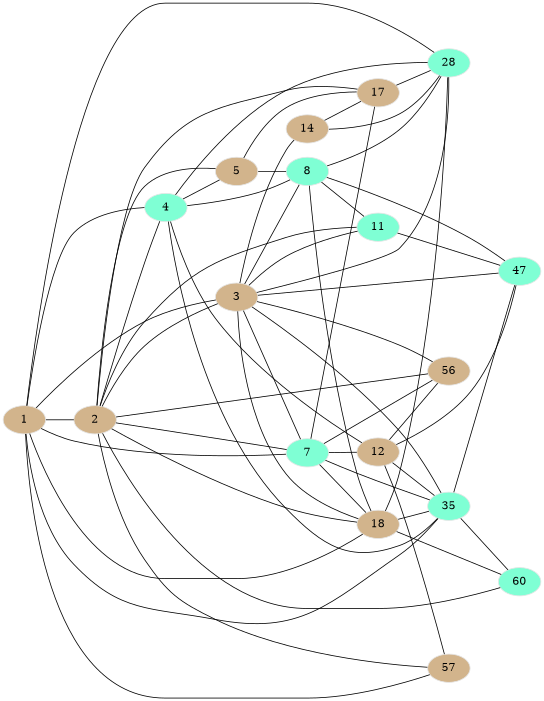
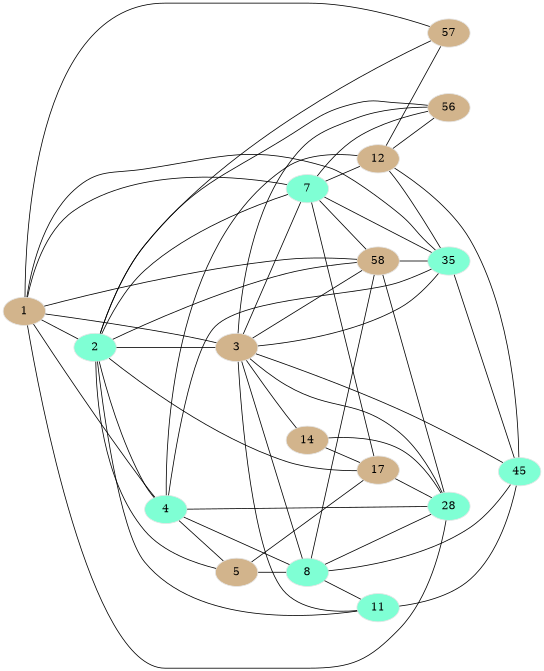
node "47": label "47" -> "45"
node "2": fillcolor tan -> aquamarine
node "18": label "18" -> "58"
node "60": removed
